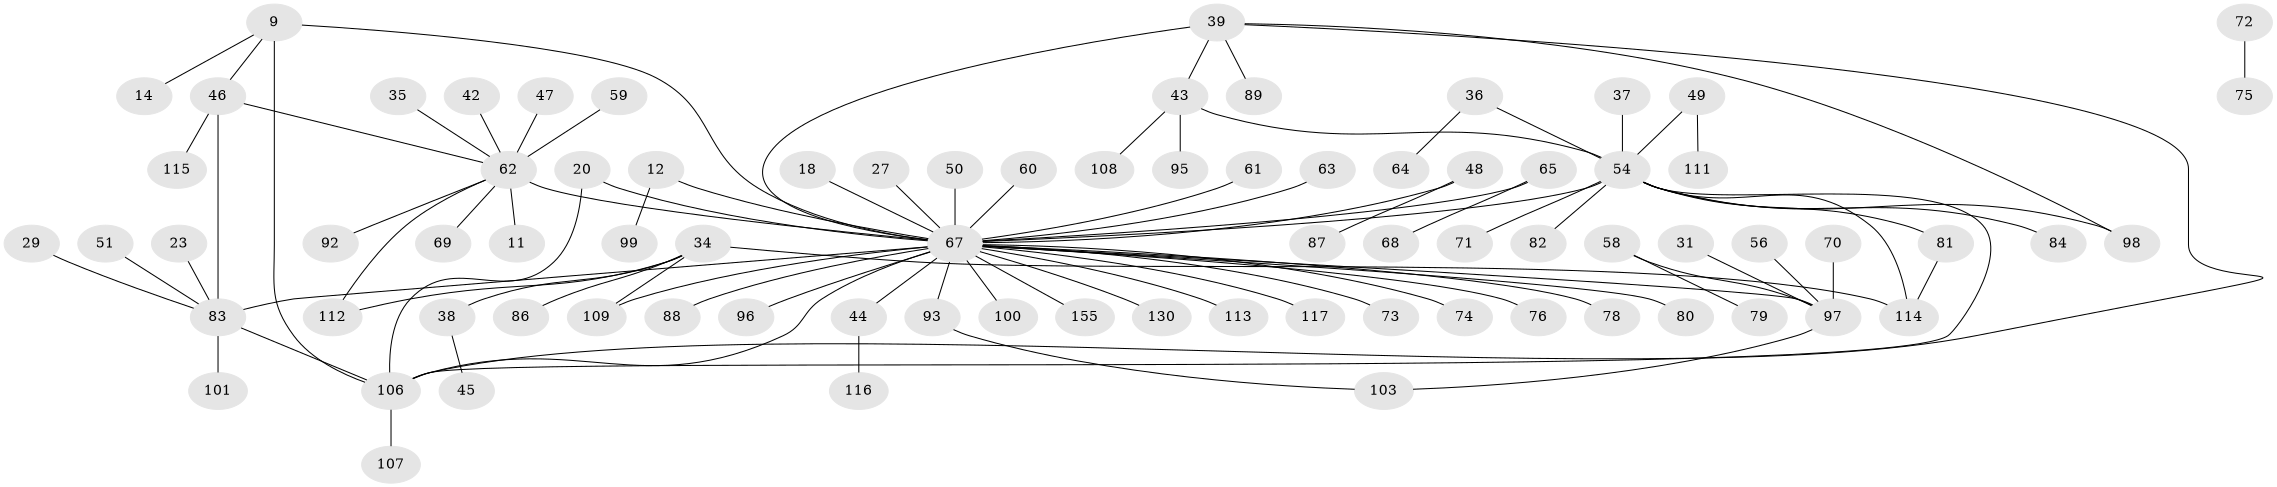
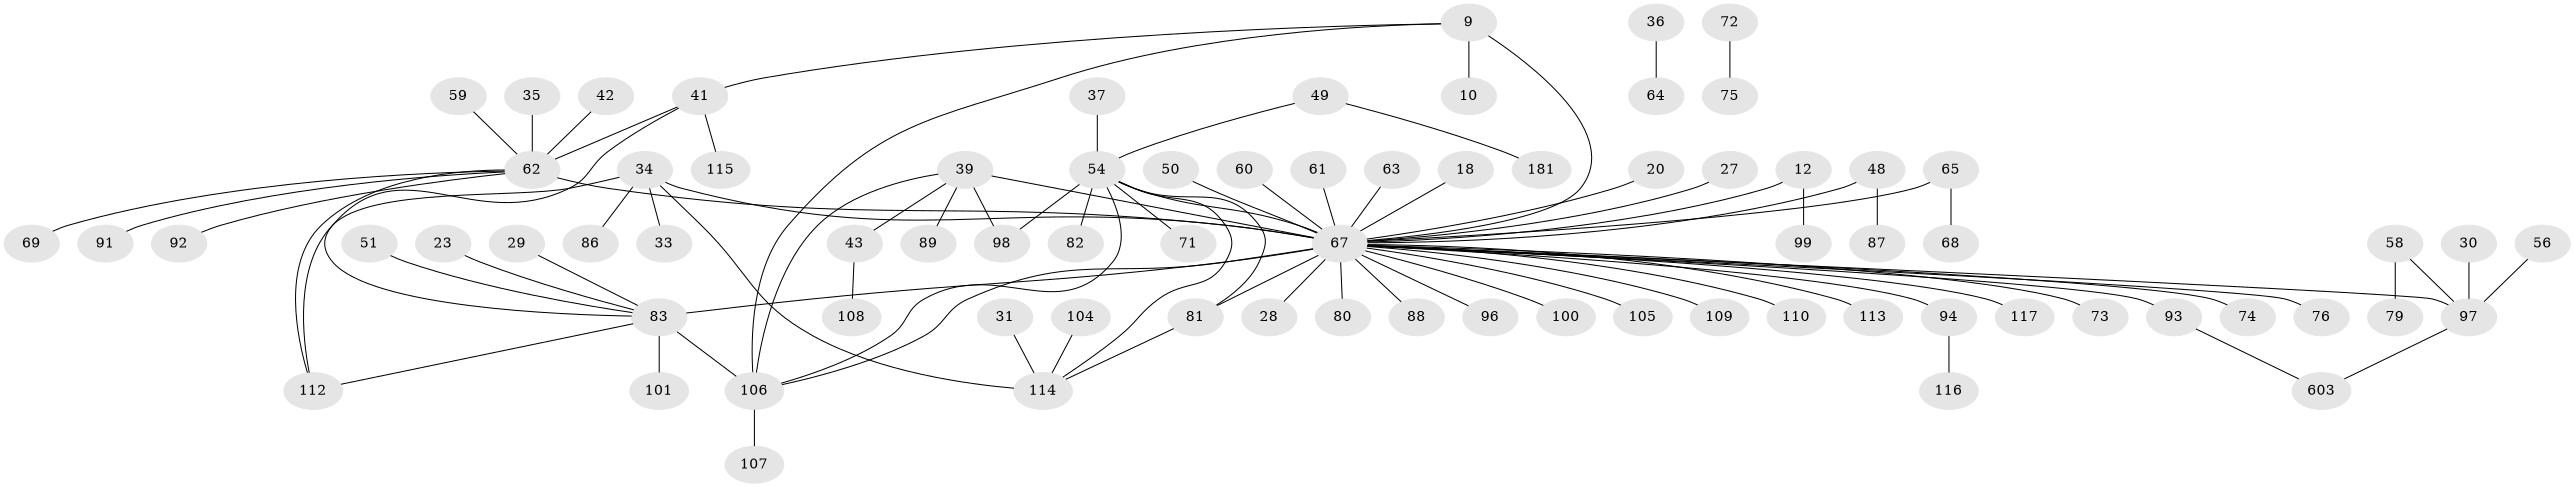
node "14": label "14" -> "10"
node "46": label "46" -> "41"
node "47": removed
edge "43" -- "54": removed
edge "36" -- "54": removed
node "95": removed
node "111": label "111" -> "181"
node "11": label "11" -> "91"
node "70": label "70" -> "30"
node "84": removed
edge "31" -- "97": now "31" -- "114"
edge "20" -- "106": removed
edge "34" -- "109": now "34" -- "67"
edge "67" -- "81": added
node "38": label "38" -> "33"
node "44": label "44" -> "94"
node "104": added
node "155": label "155" -> "105"
node "130": label "130" -> "110"
node "78": label "78" -> "28"
edge "83" -- "112": added
node "45": removed
node "103": label "103" -> "603"
